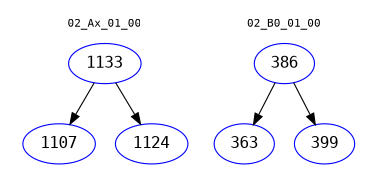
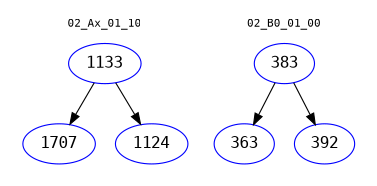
cluster "02_Ax_01_00": label "02_Ax_01_00" -> "02_Ax_01_10"
node "386": label "386" -> "383"
node "1107": label "1107" -> "1707"
node "399": label "399" -> "392"
